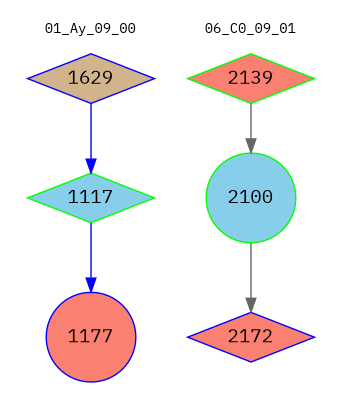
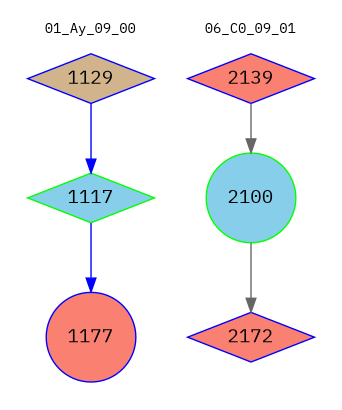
node "1629": label "1629" -> "1129"
node "2139": color green -> blue
